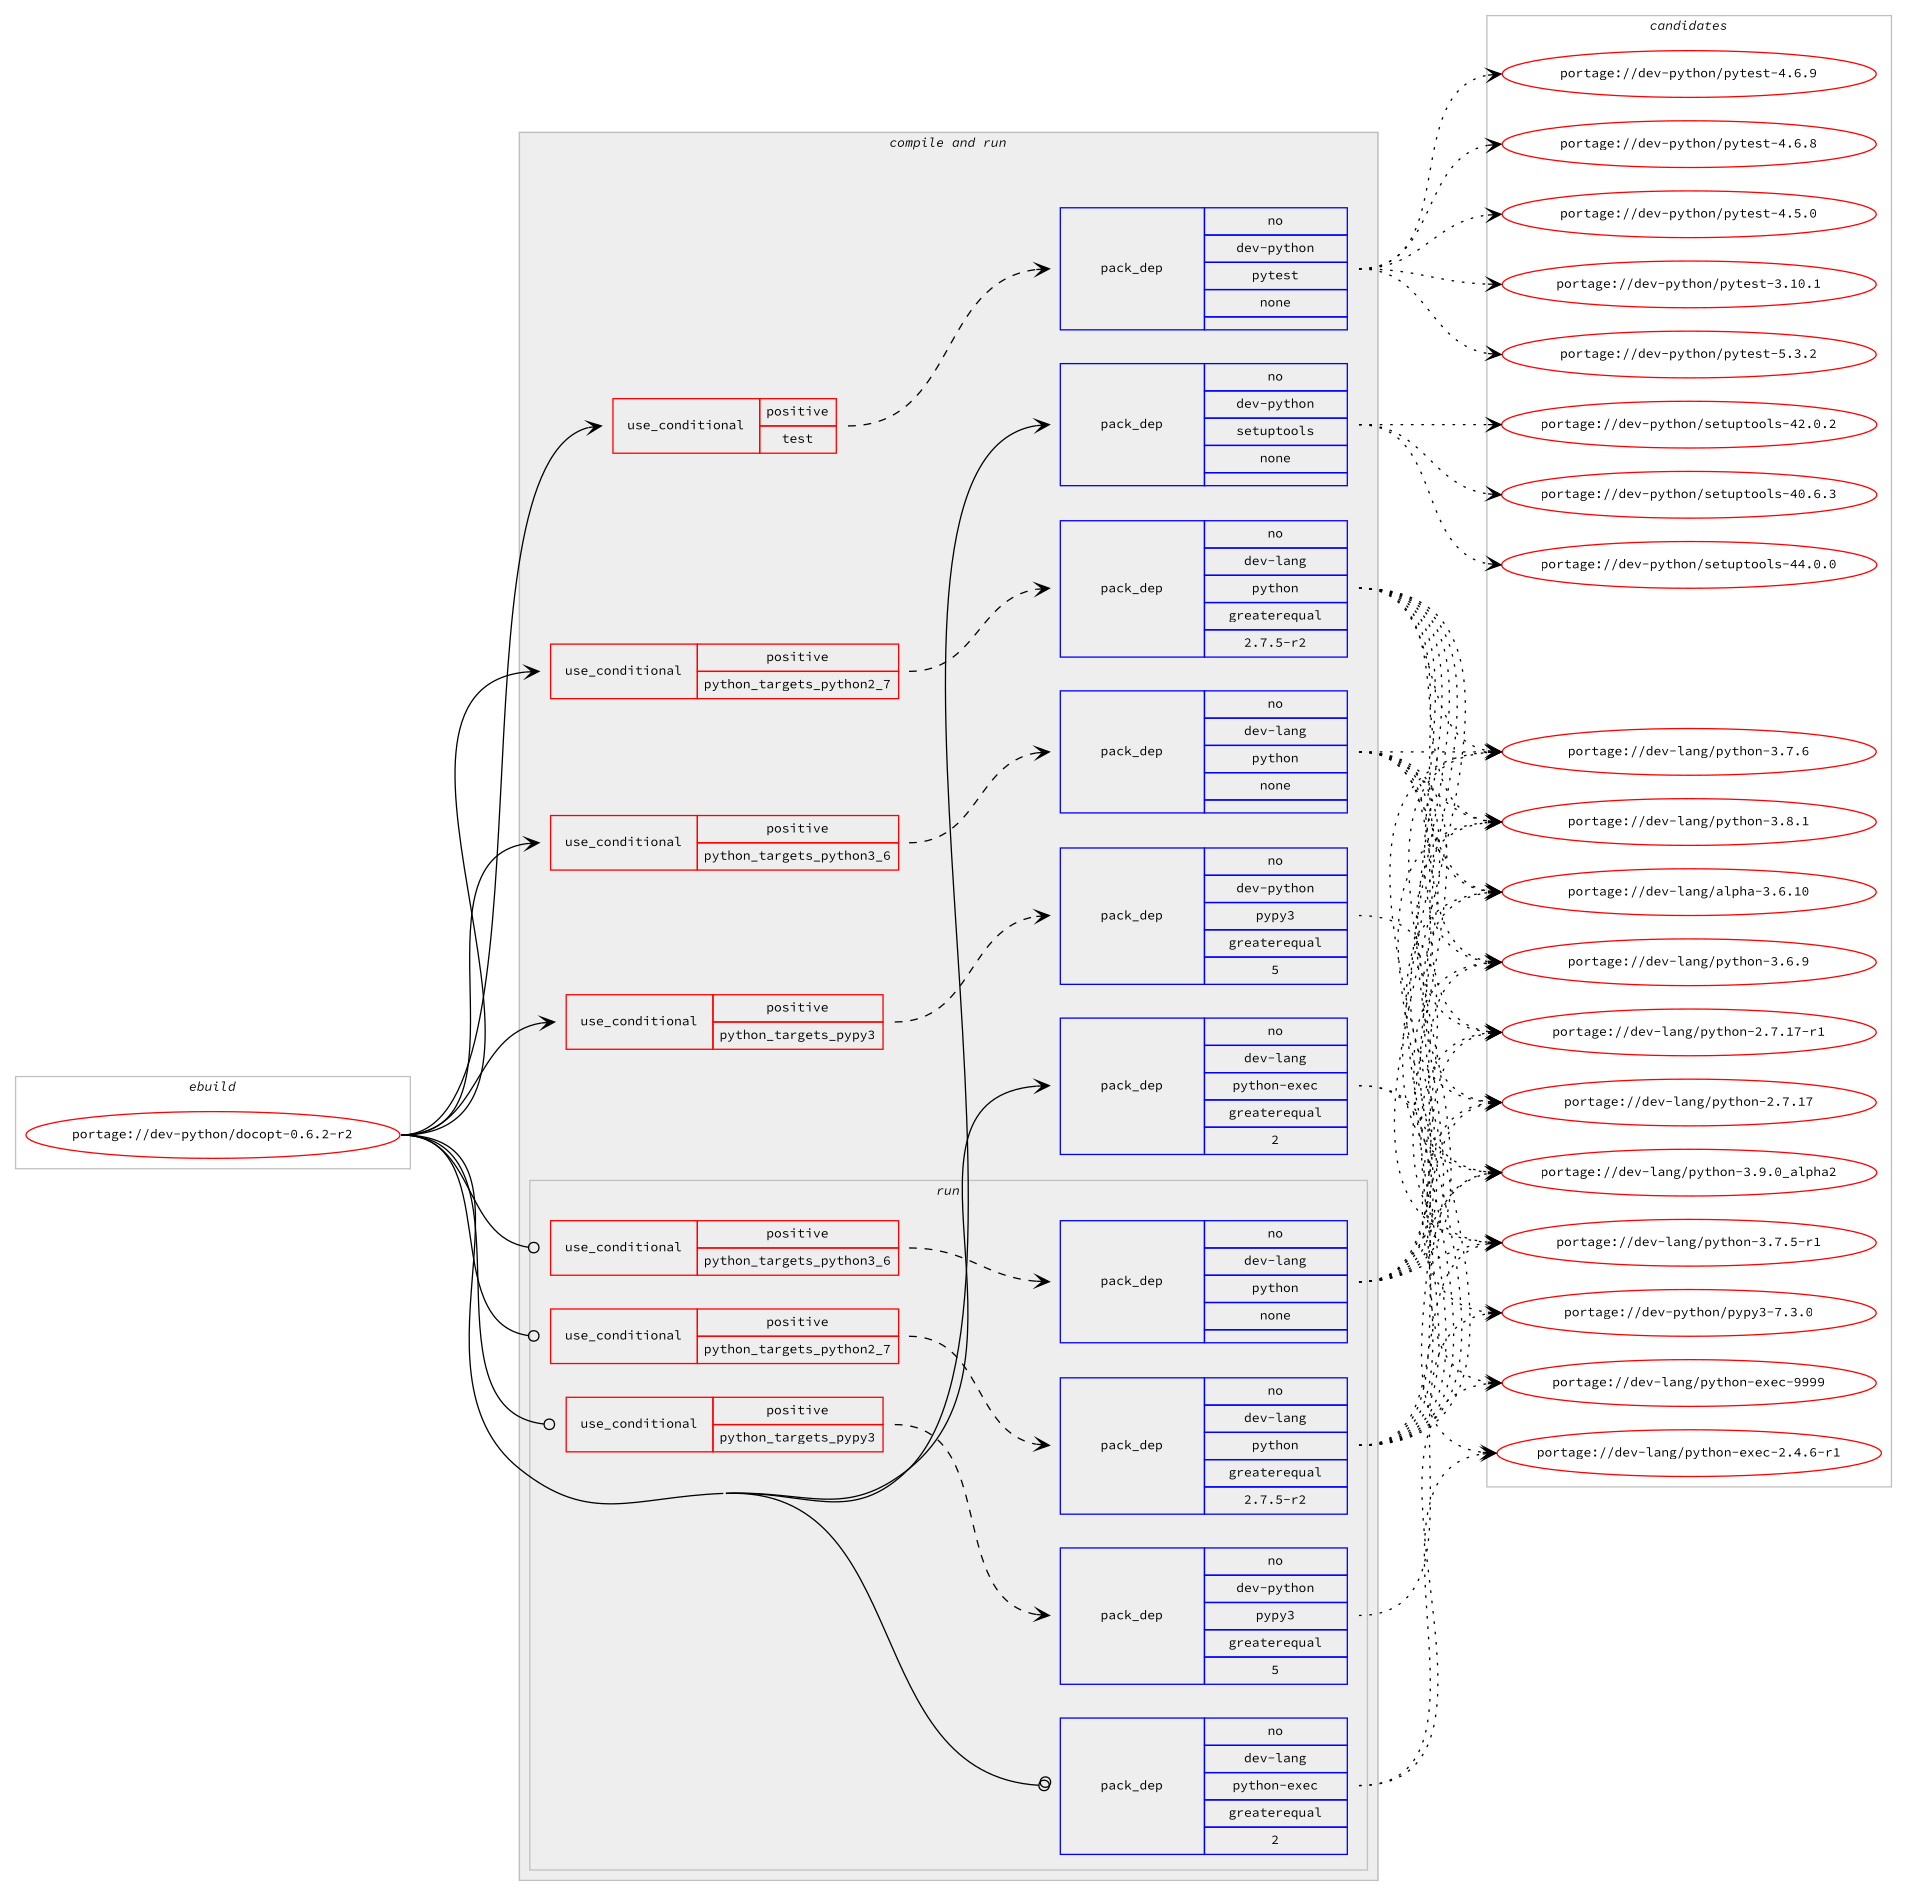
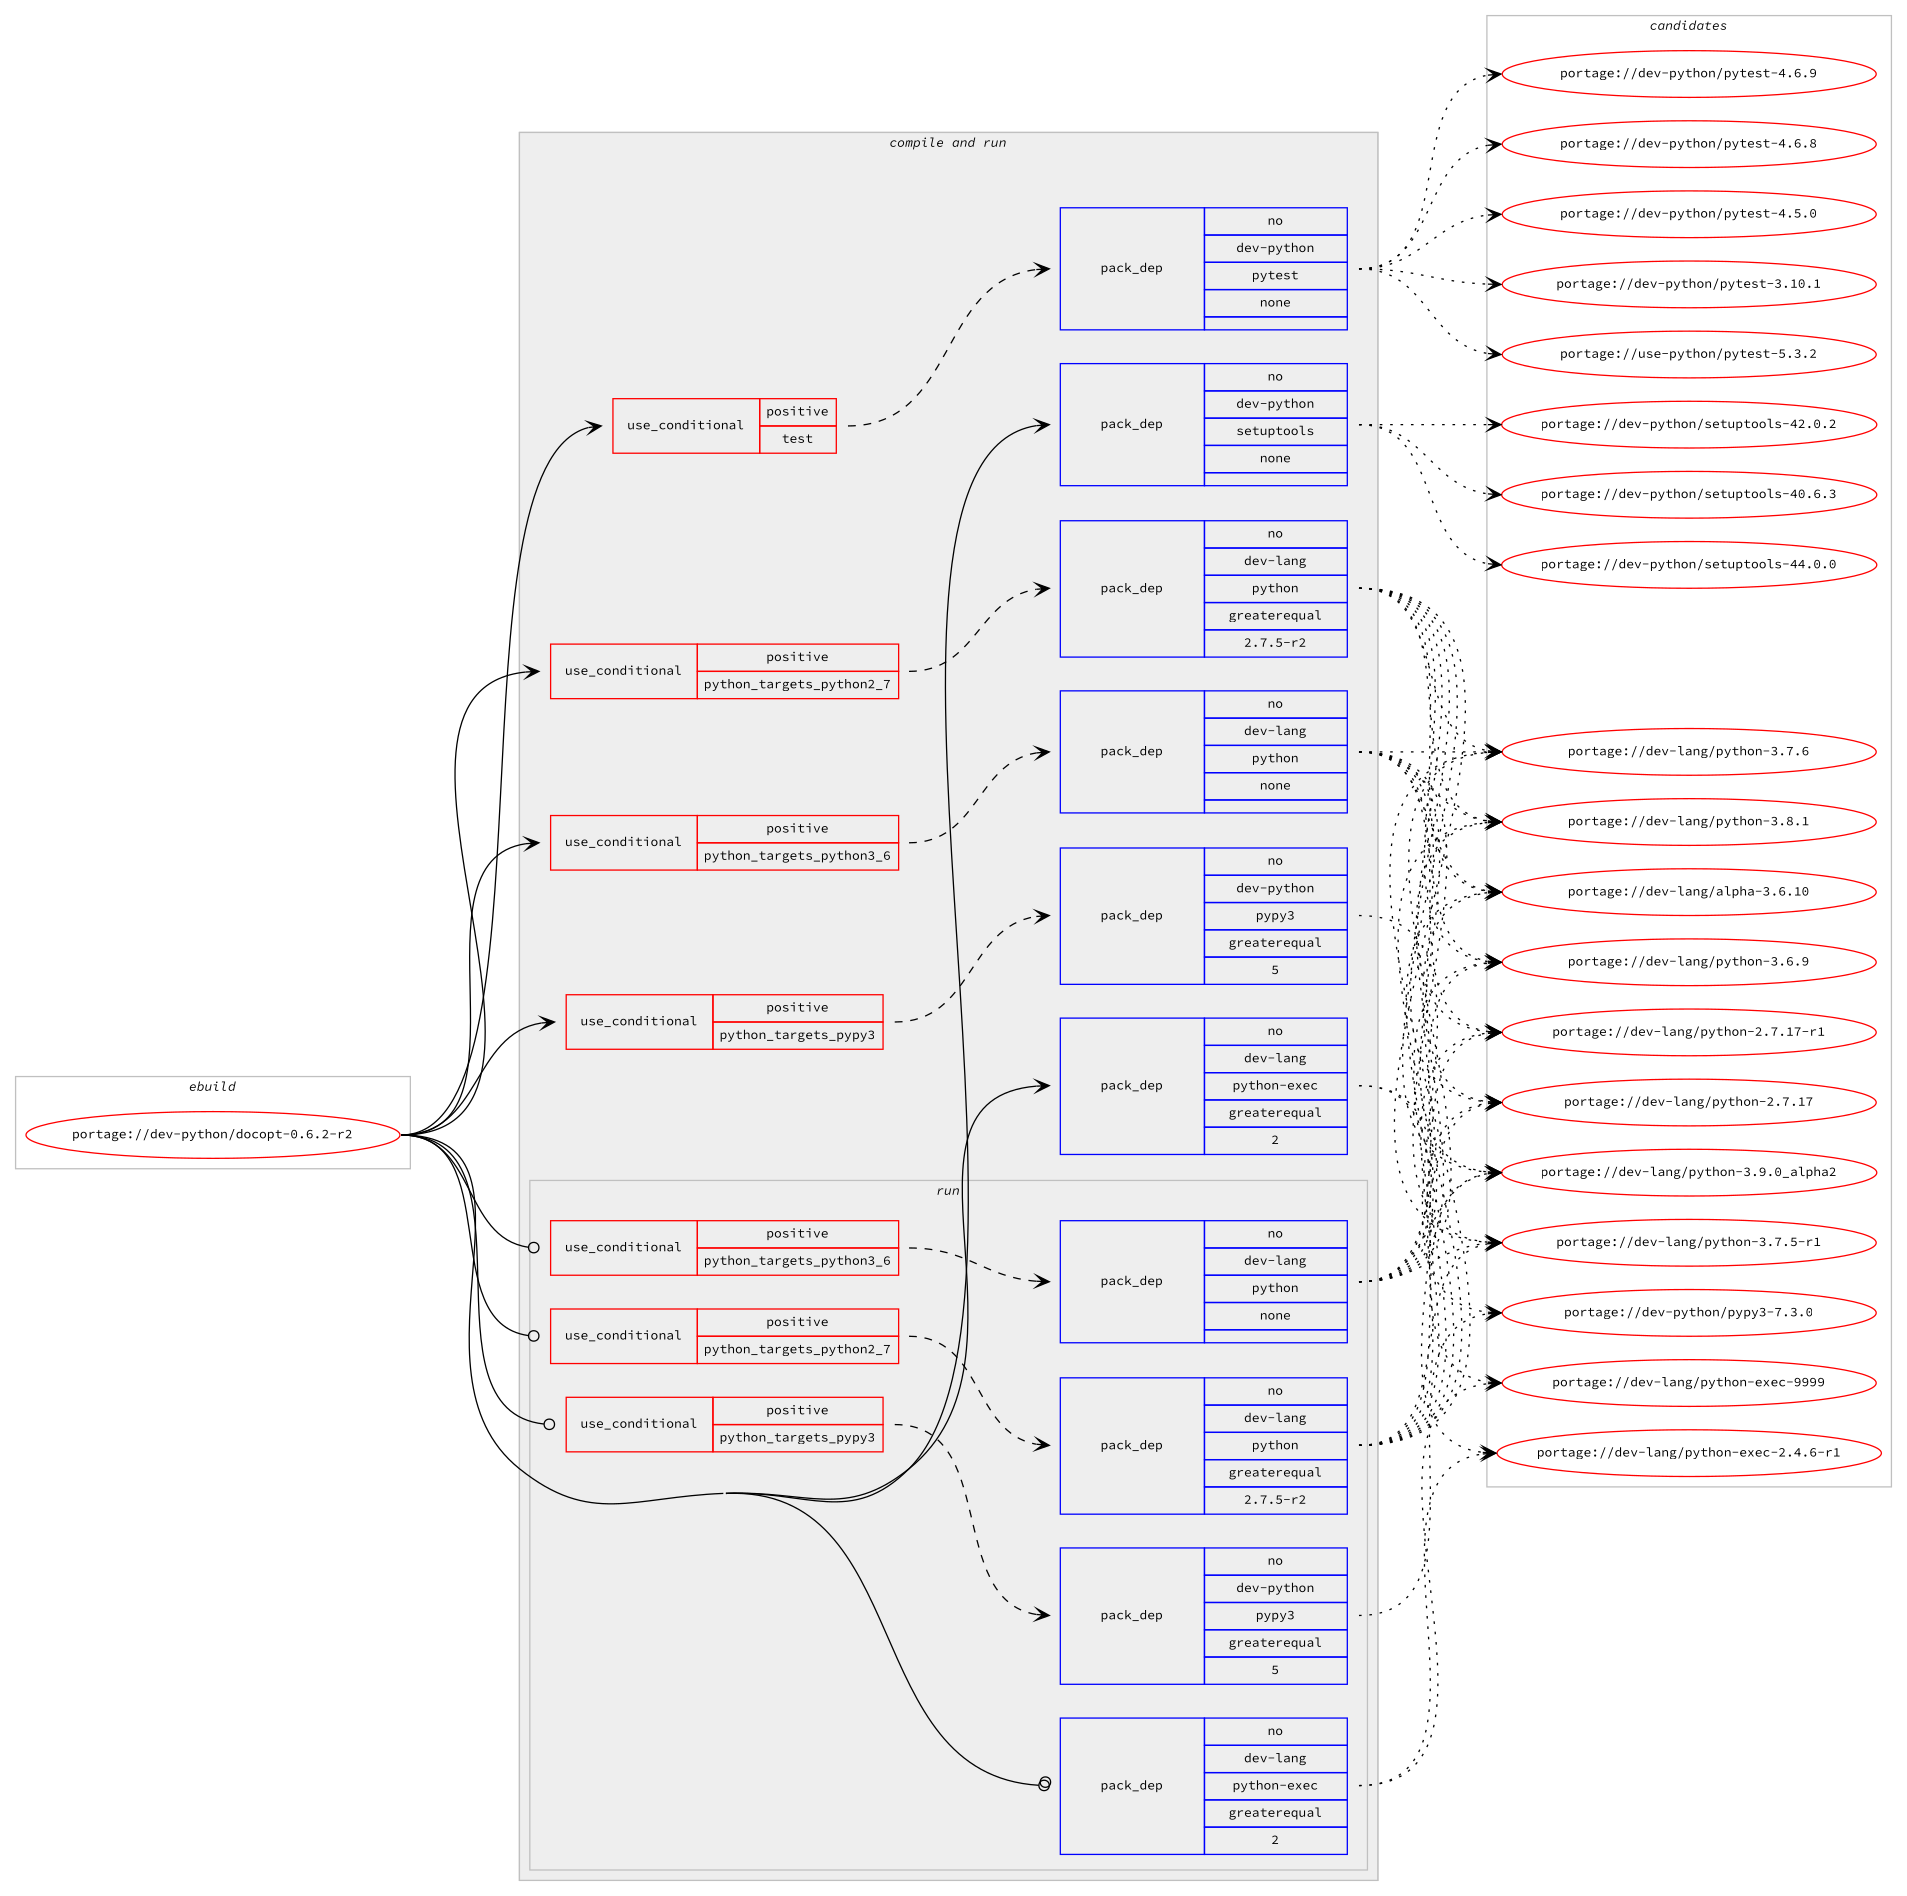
node "portage://dev-python/pytest-5.3.2": label "portage://dev-python/pytest-5.3.2" -> "portage://use-python/pytest-5.3.2"
